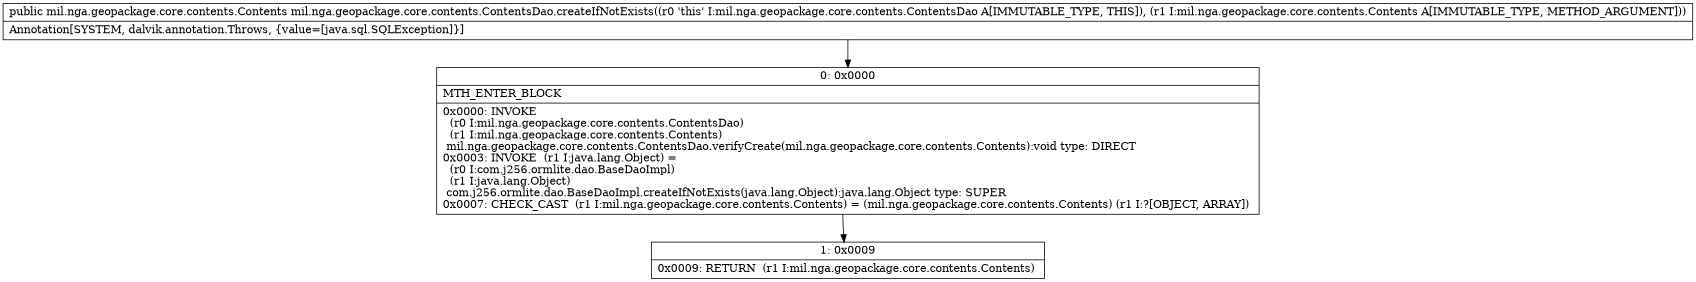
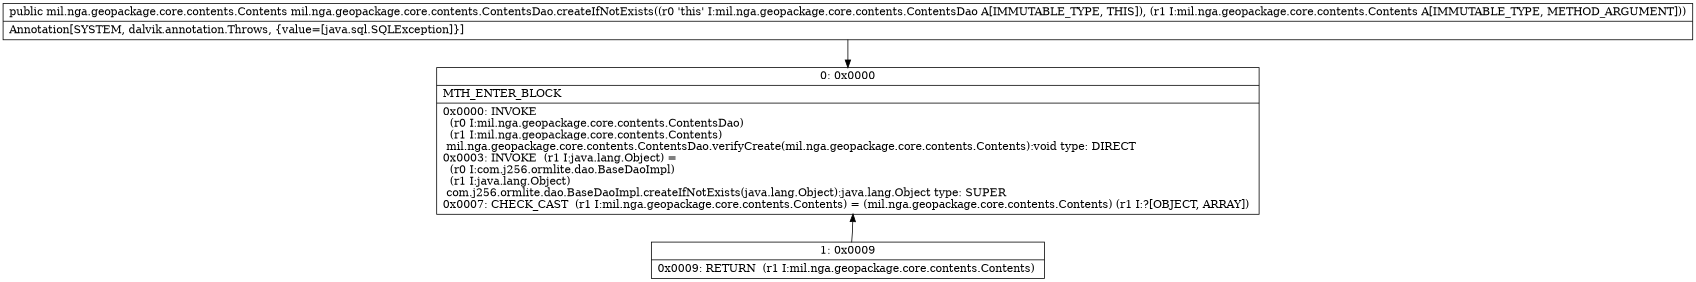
edge "0: 0x0000" -> "1: 0x0009": reversed
